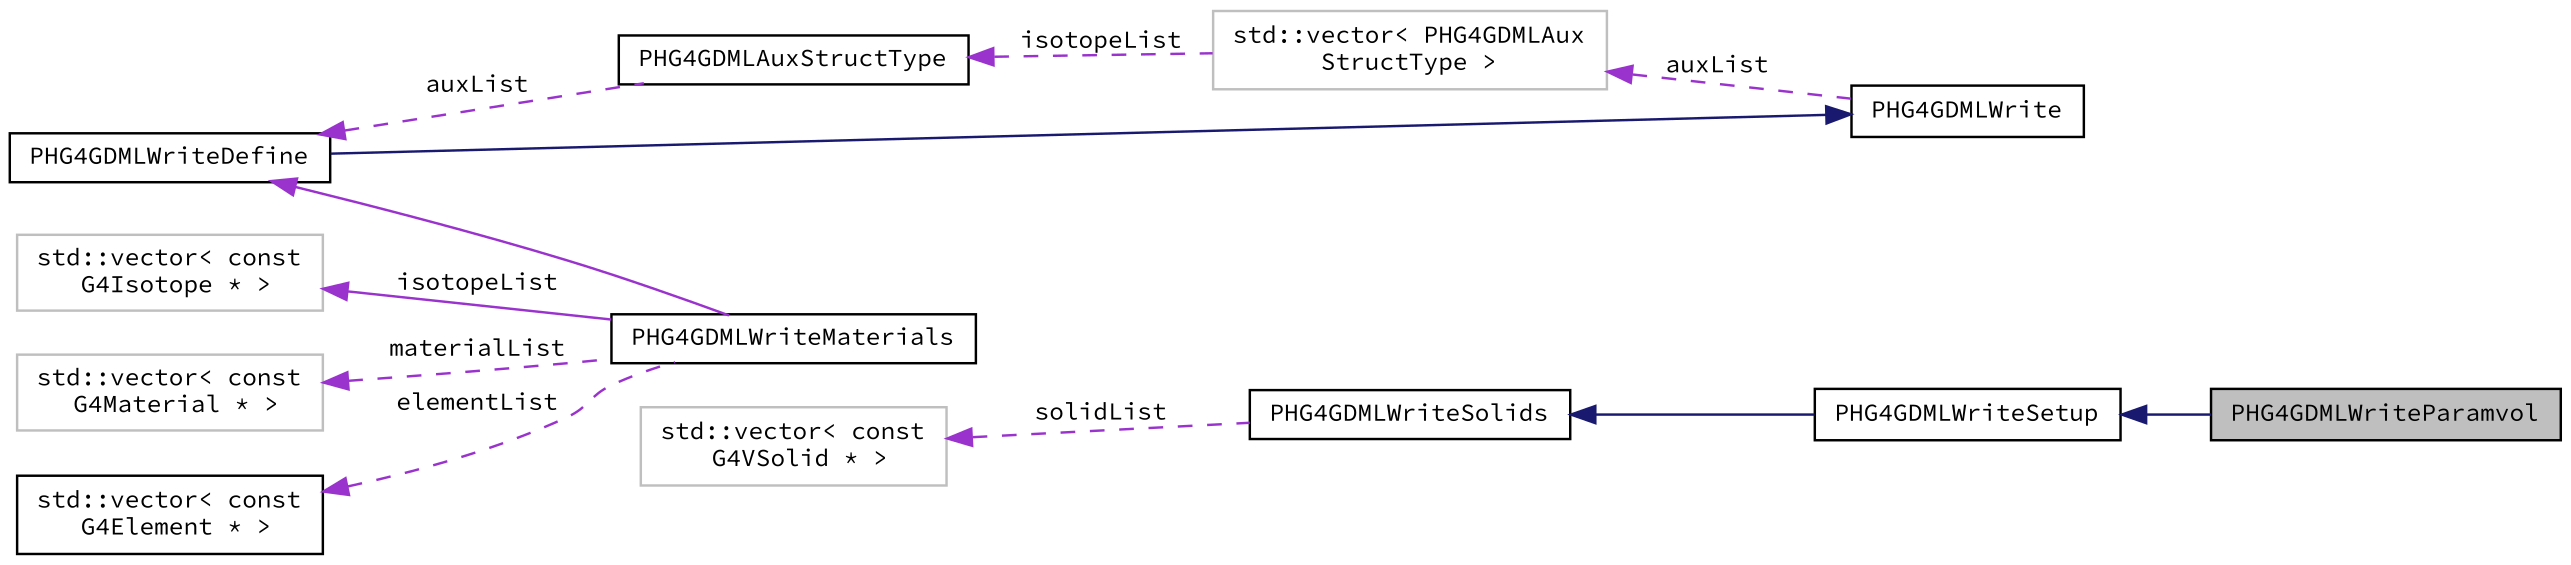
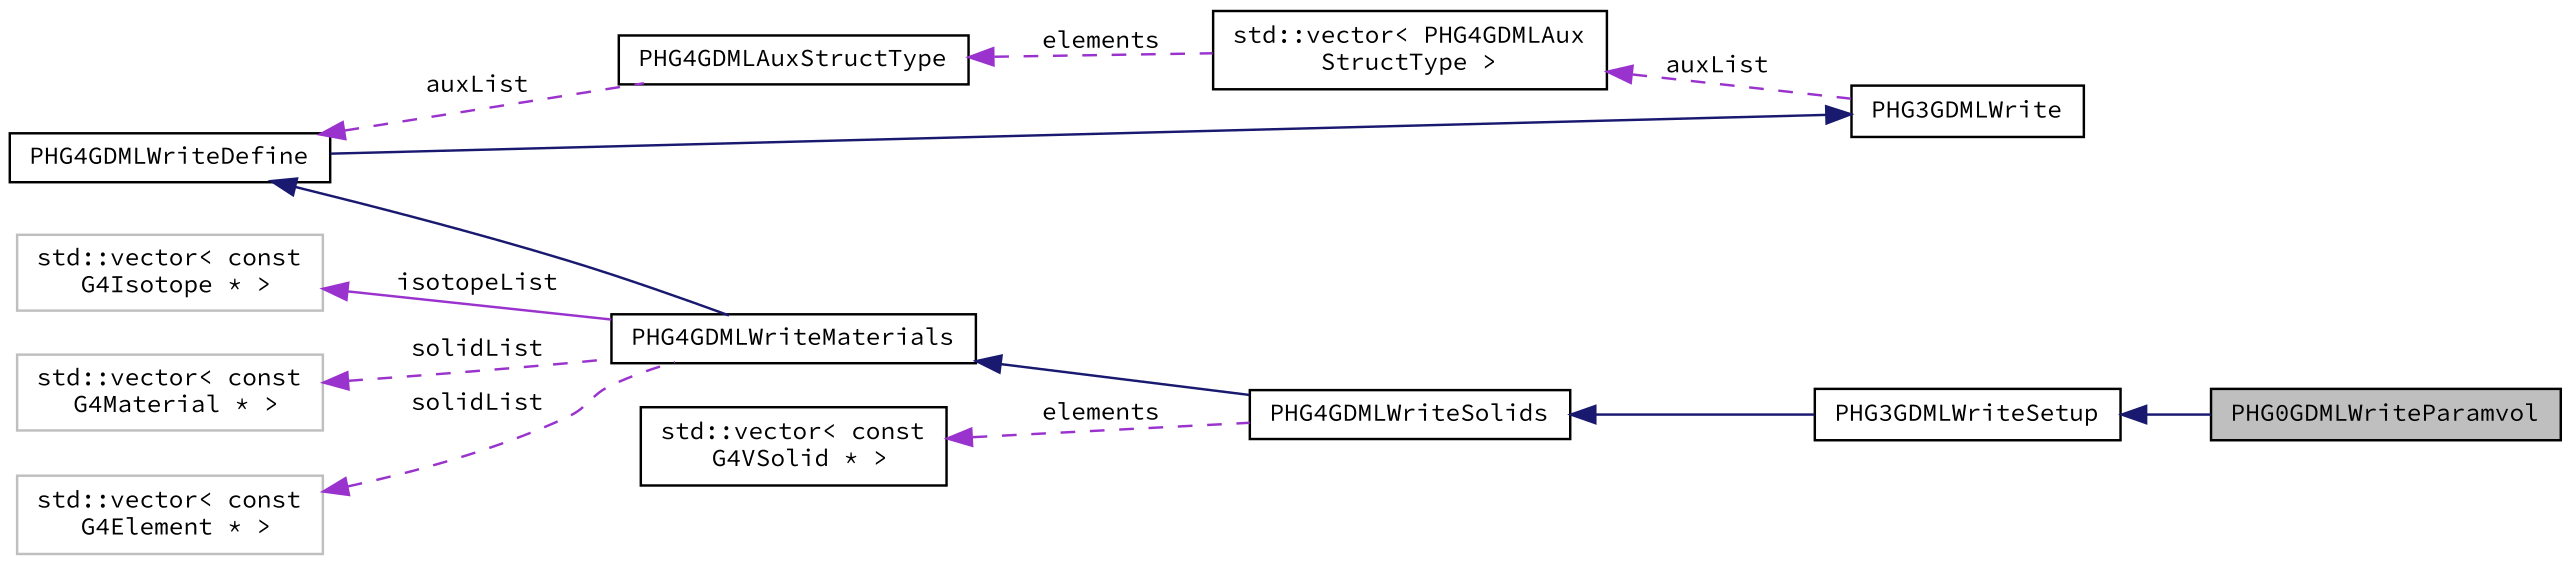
edge "std::vector< PHG4GDMLAux StructType >" -> "PHG4GDMLAuxStructType": label " isotopeList" -> " elements"
node "std::vector< PHG4GDMLAux StructType >": color grey75 -> black
node "PHG4GDMLWrite": label "PHG4GDMLWrite" -> "PHG3GDMLWrite"
edge "PHG4GDMLWriteMaterials" -> "PHG4GDMLWriteDefine": color darkorchid3 -> midnightblue
edge "PHG4GDMLWriteMaterials" -> "std::vector< const G4Material * >": label " materialList" -> " solidList"
edge "PHG4GDMLWriteSolids" -> "PHG4GDMLWriteMaterials": added
edge "PHG4GDMLWriteMaterials" -> "std::vector< const G4Element * >": label " elementList" -> " solidList"
edge "PHG4GDMLWriteSolids" -> "std::vector< const G4VSolid * >": label " solidList" -> " elements"
node "PHG4GDMLWriteSetup": label "PHG4GDMLWriteSetup" -> "PHG3GDMLWriteSetup"
node "PHG4GDMLWriteParamvol": label "PHG4GDMLWriteParamvol" -> "PHG0GDMLWriteParamvol"
node "std::vector< const G4VSolid * >": color grey75 -> black
node "std::vector< const G4Element * >": color black -> grey75
